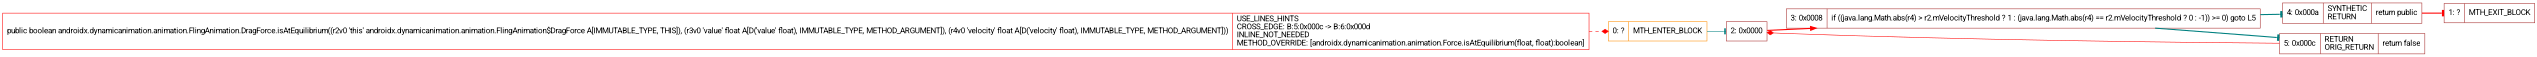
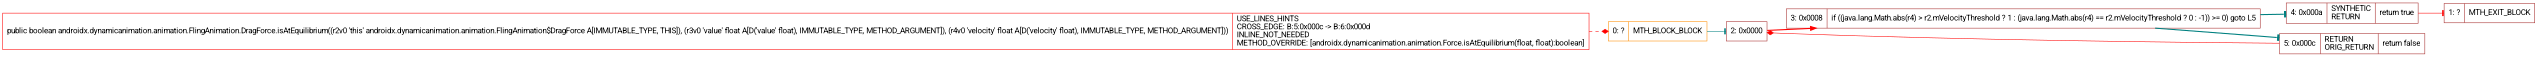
node "4: 0x000a": text "return public" -> "return true"
edge "4: 0x000a" -> "1: ?": style bold -> solid
node "0: ?": text "MTH_ENTER_BLOCK" -> "MTH_BLOCK_BLOCK"
